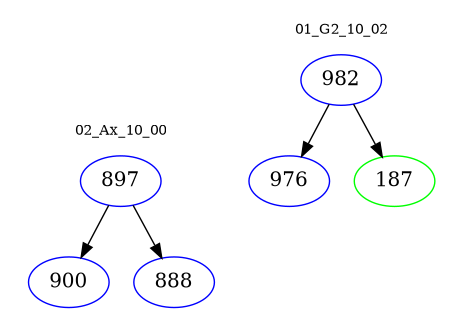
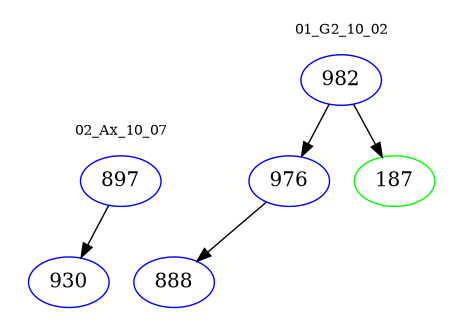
cluster "02_Ax_10_00": label "02_Ax_10_00" -> "02_Ax_10_07"
edge "897" -> "888": now "976" -> "888"
node "900": label "900" -> "930"
